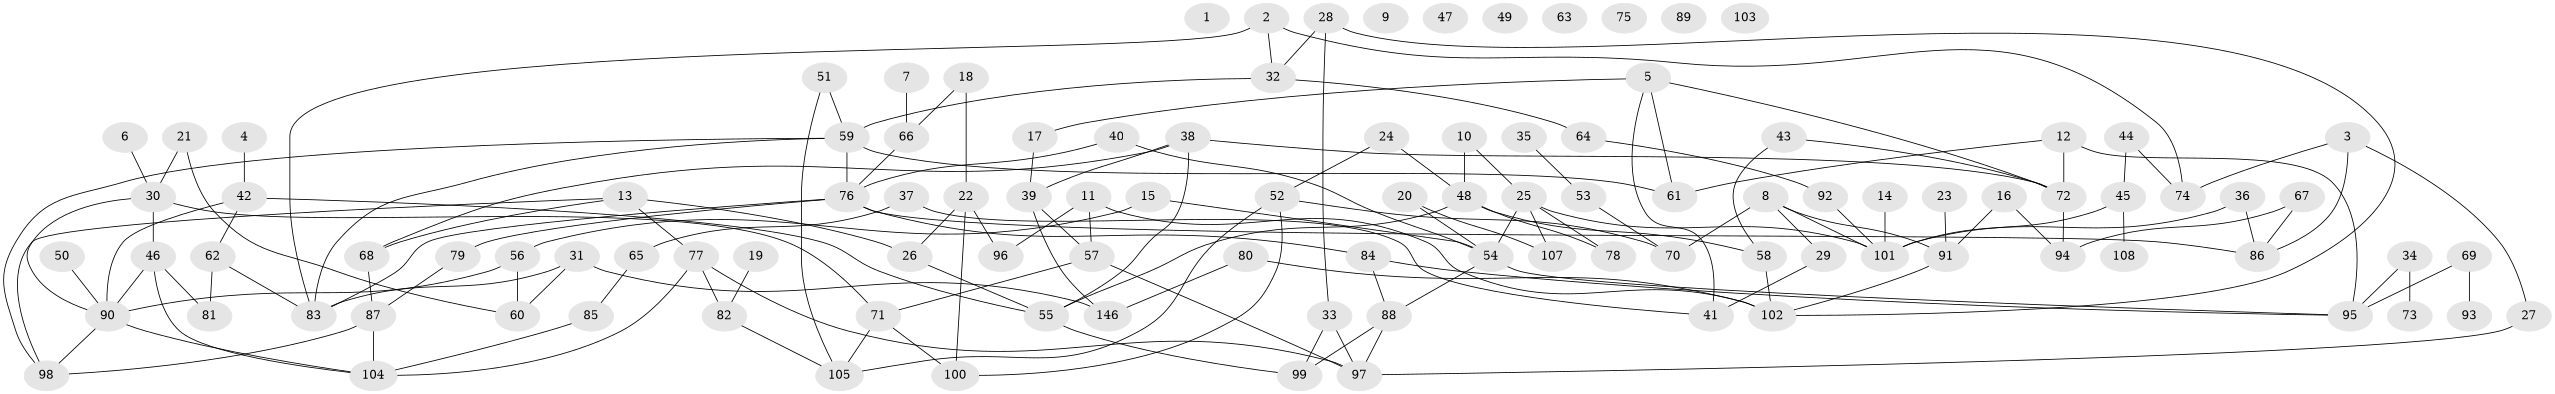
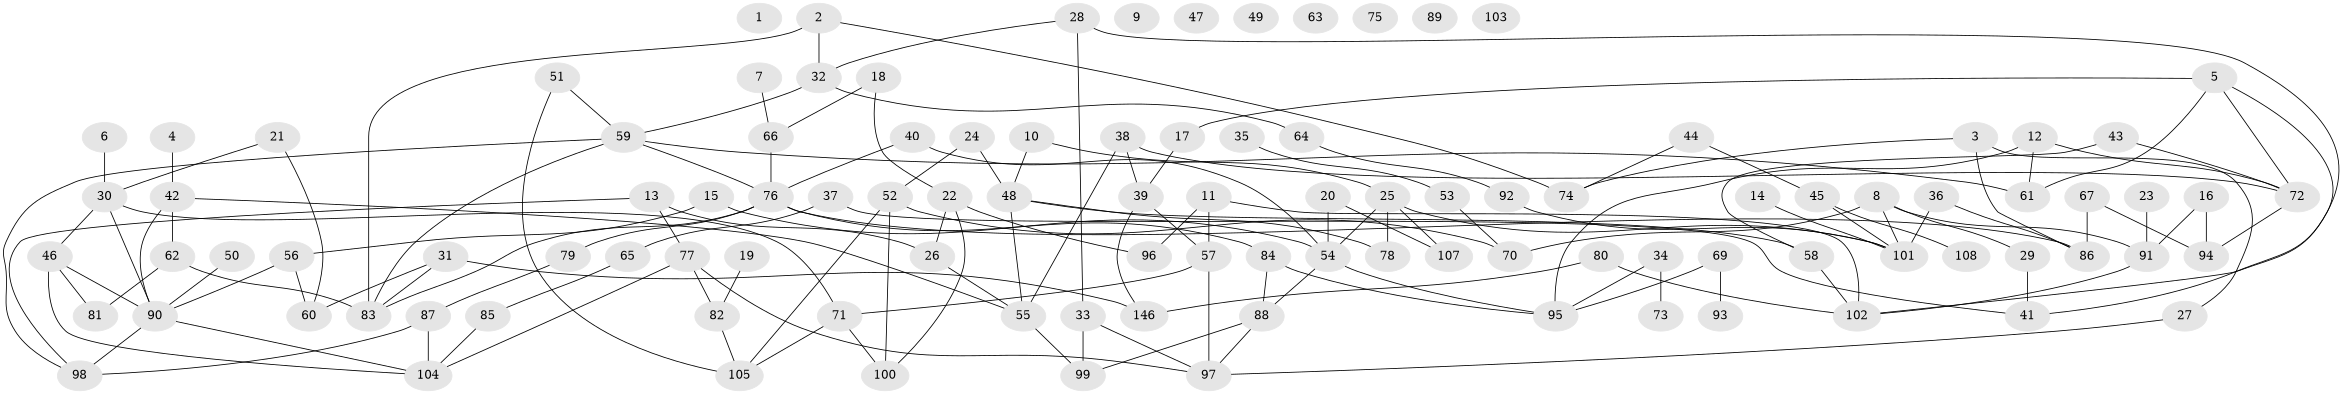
node "68": removed
